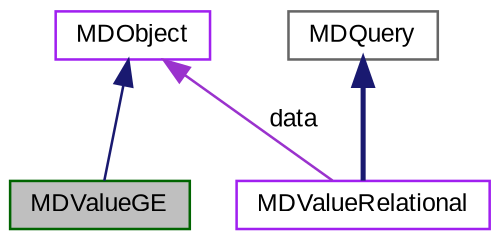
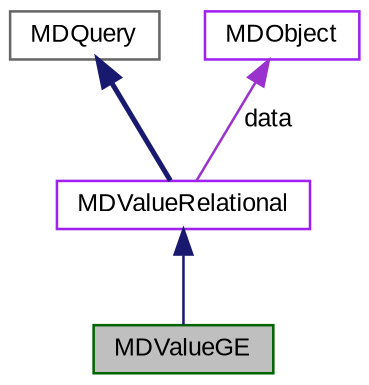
edge "MDValueGE" -> "MDObject": now "MDValueGE" -> "MDValueRelational"
